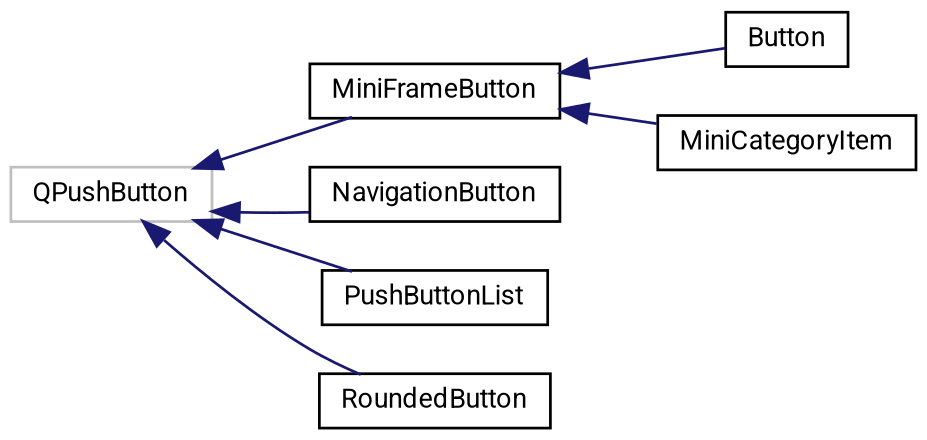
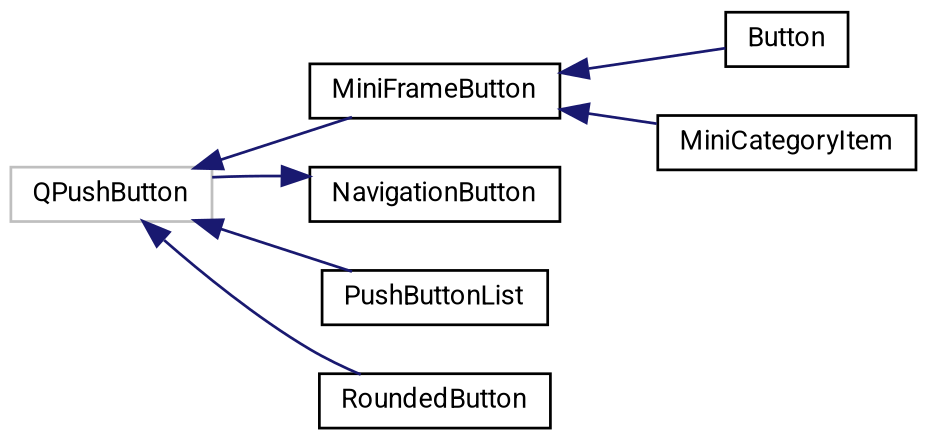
edge "NavigationButton" -> "QPushButton": reversed
